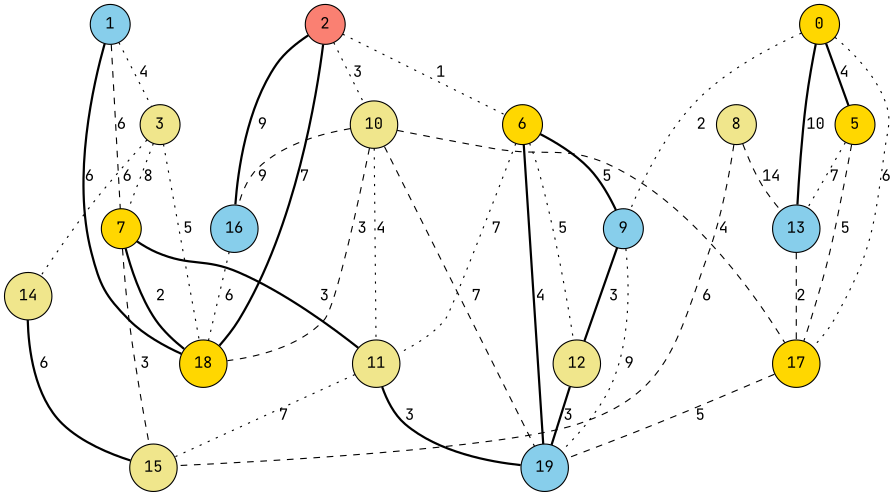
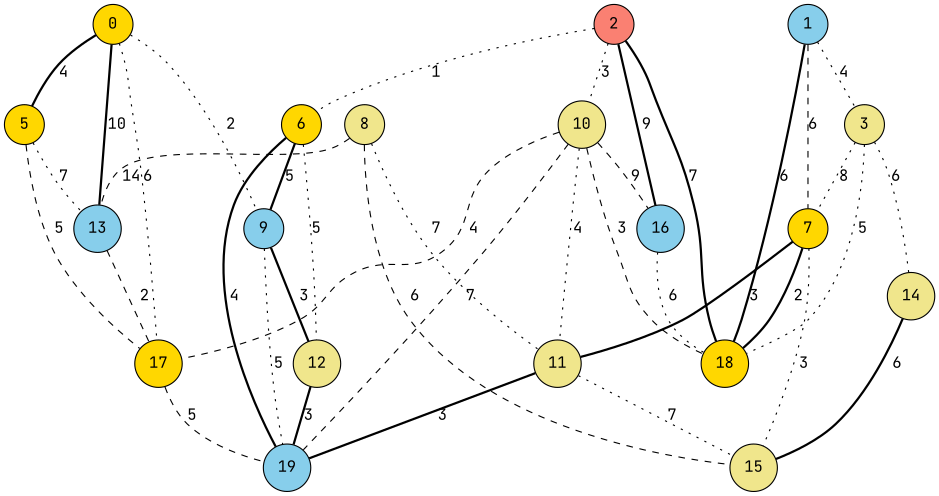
edge "6" -- "11": now "8" -- "11"
edge "7" -- "15": style dashed -> dotted
edge "9" -- "19": label "9" -> "5"
